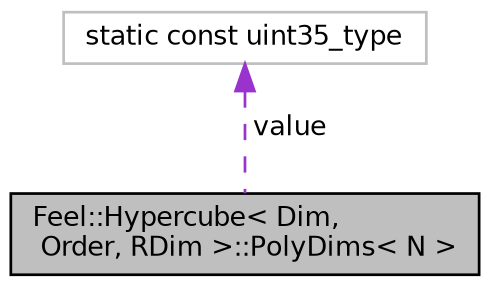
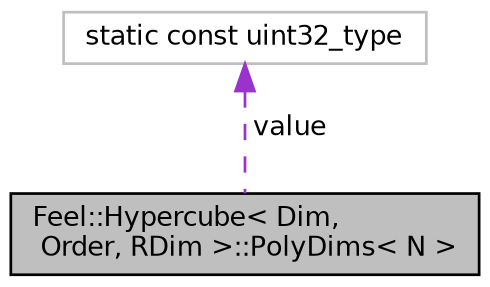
node "static const uint35_type": label "static const uint35_type" -> "static const uint32_type"
